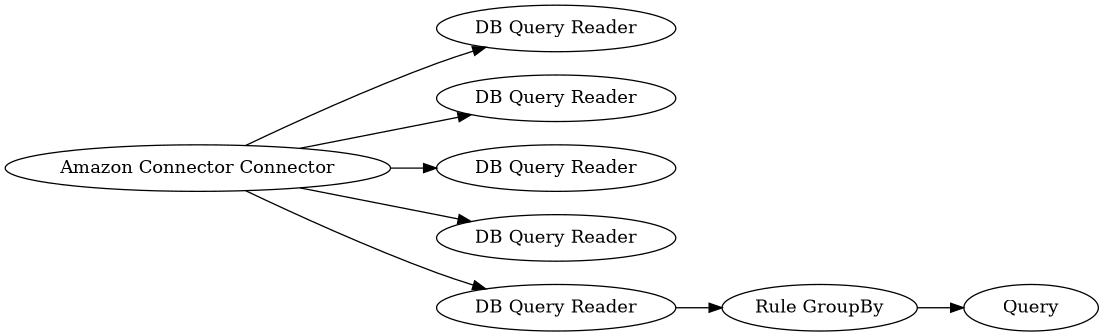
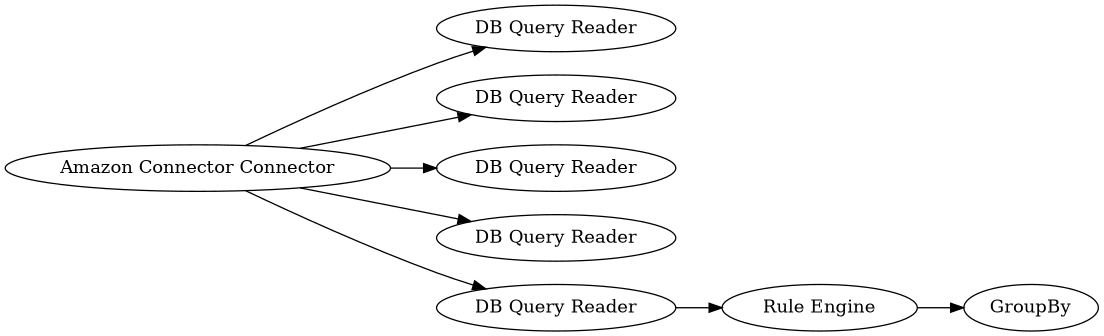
node "Rule GroupBy": label "Rule GroupBy" -> "Rule Engine"
node "Query": label "Query" -> "GroupBy"
